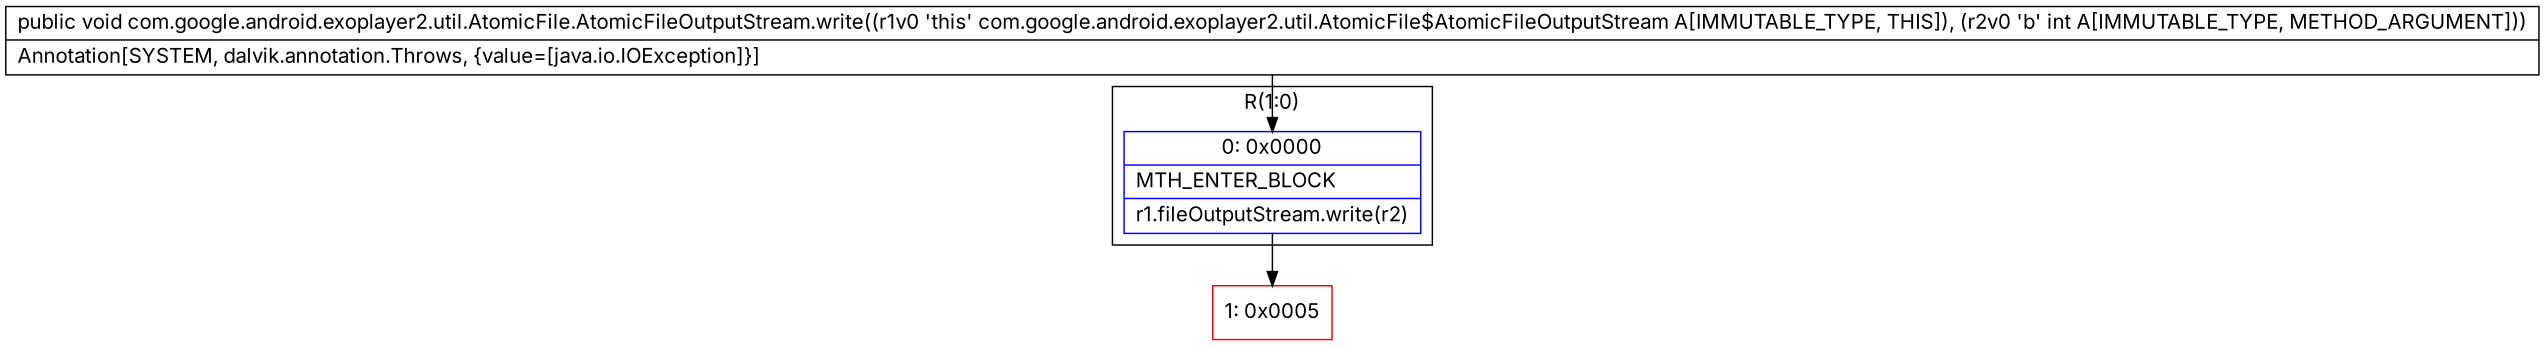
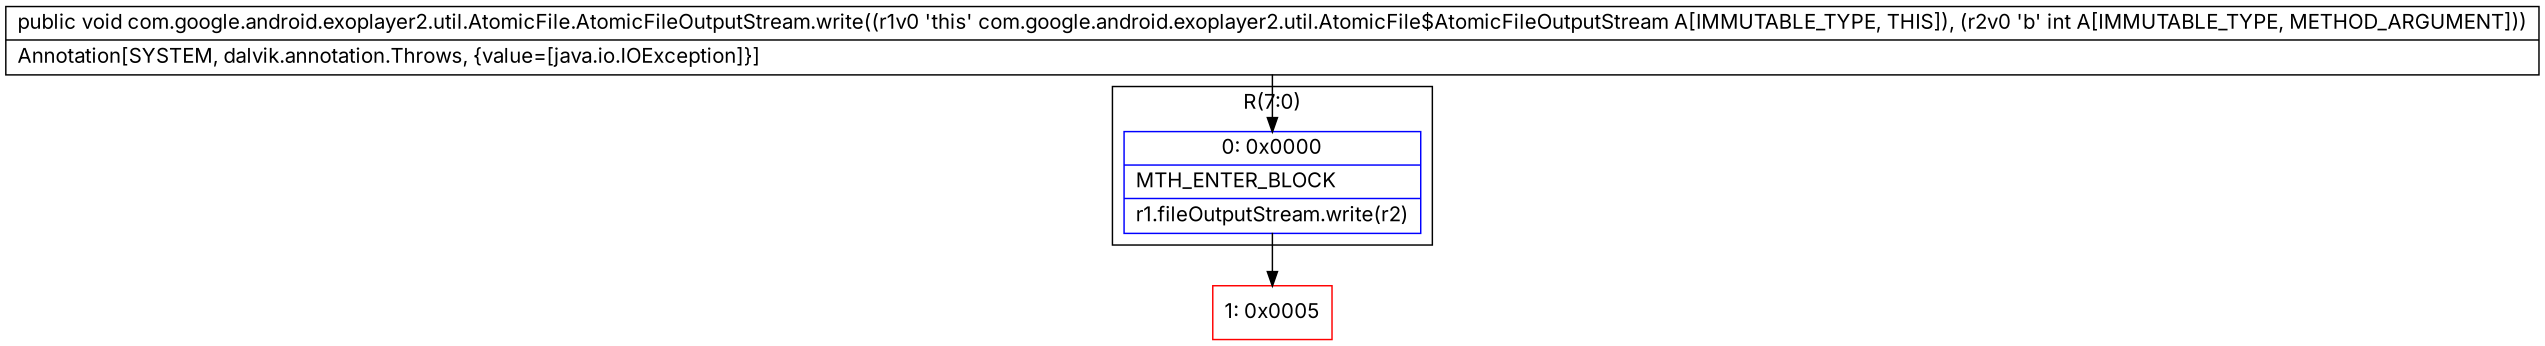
cluster "R(1:0)": label "R(1:0)" -> "R(7:0)"
